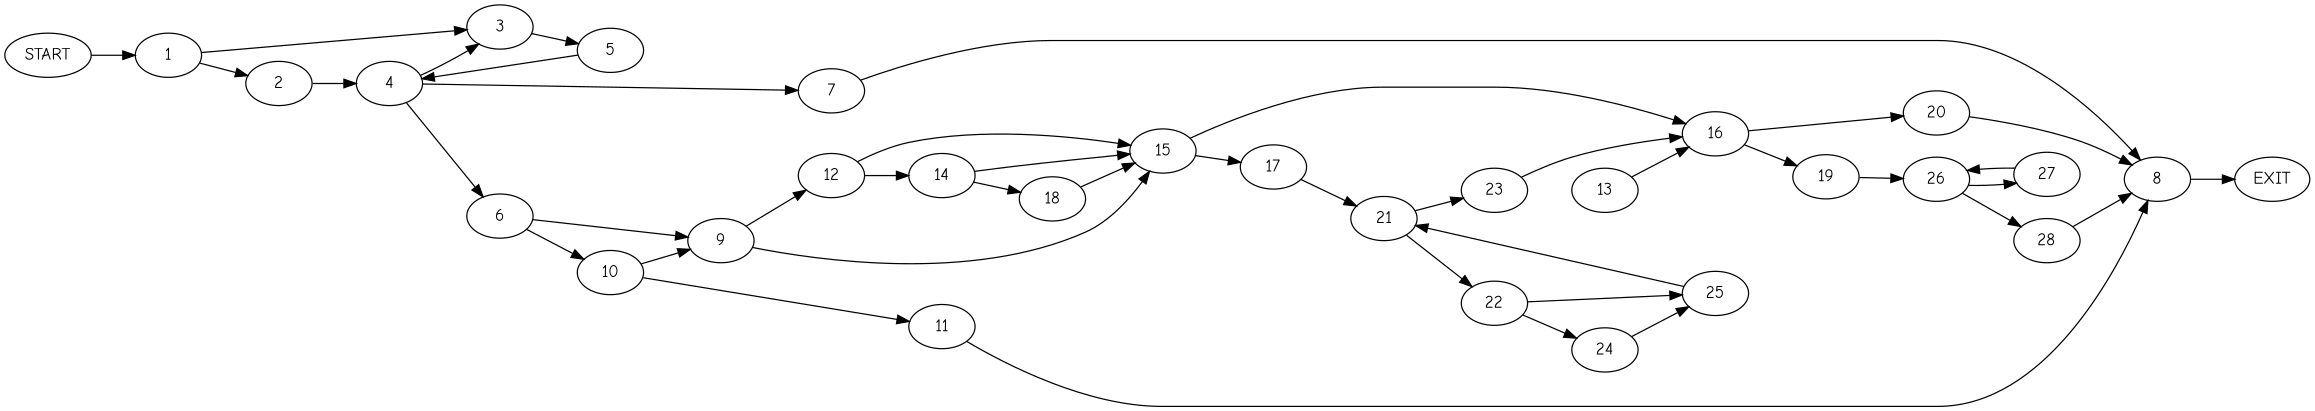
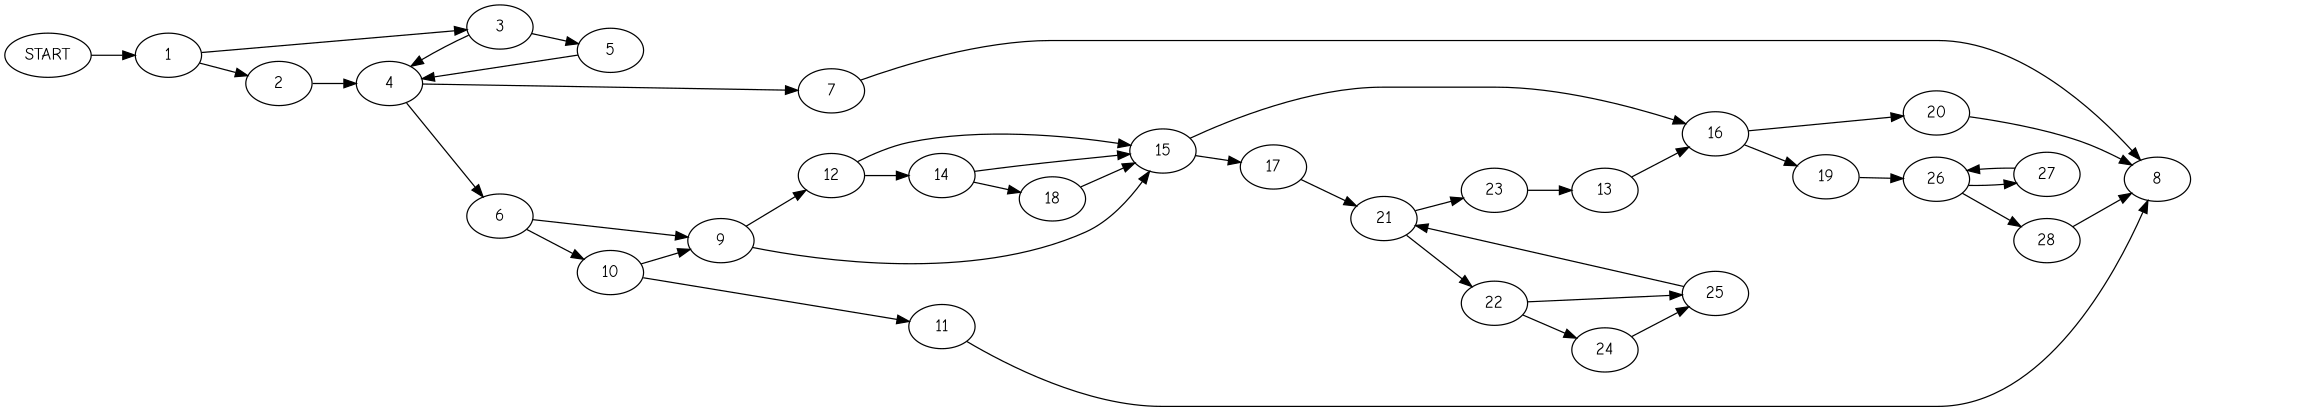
edge "4" -> "3": reversed
edge "23" -> "16": now "23" -> "13"
node "EXIT": removed
